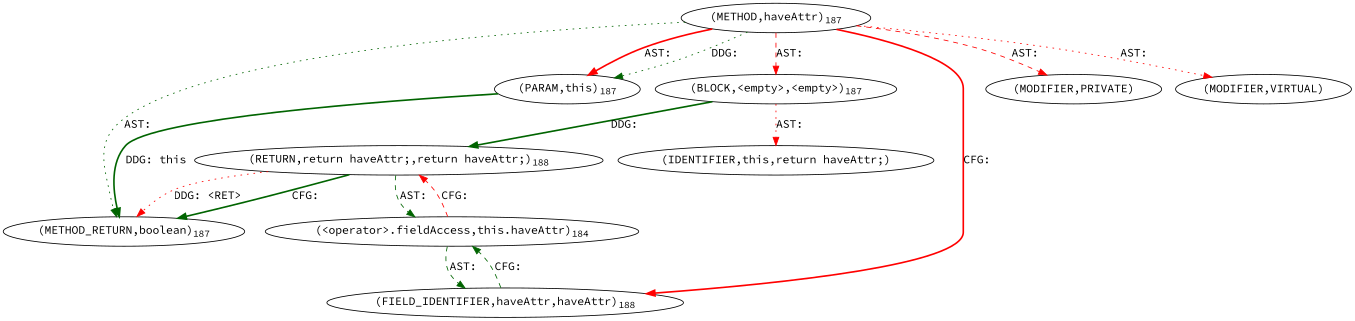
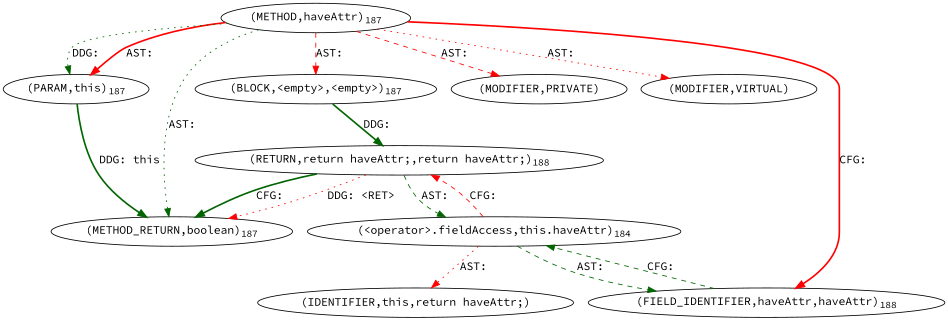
edge "(BLOCK,<empty>,<empty>)" -> "(IDENTIFIER,this,return haveAttr;)": now "(<operator>.fieldAccess,this.haveAttr)" -> "(IDENTIFIER,this,return haveAttr;)"
